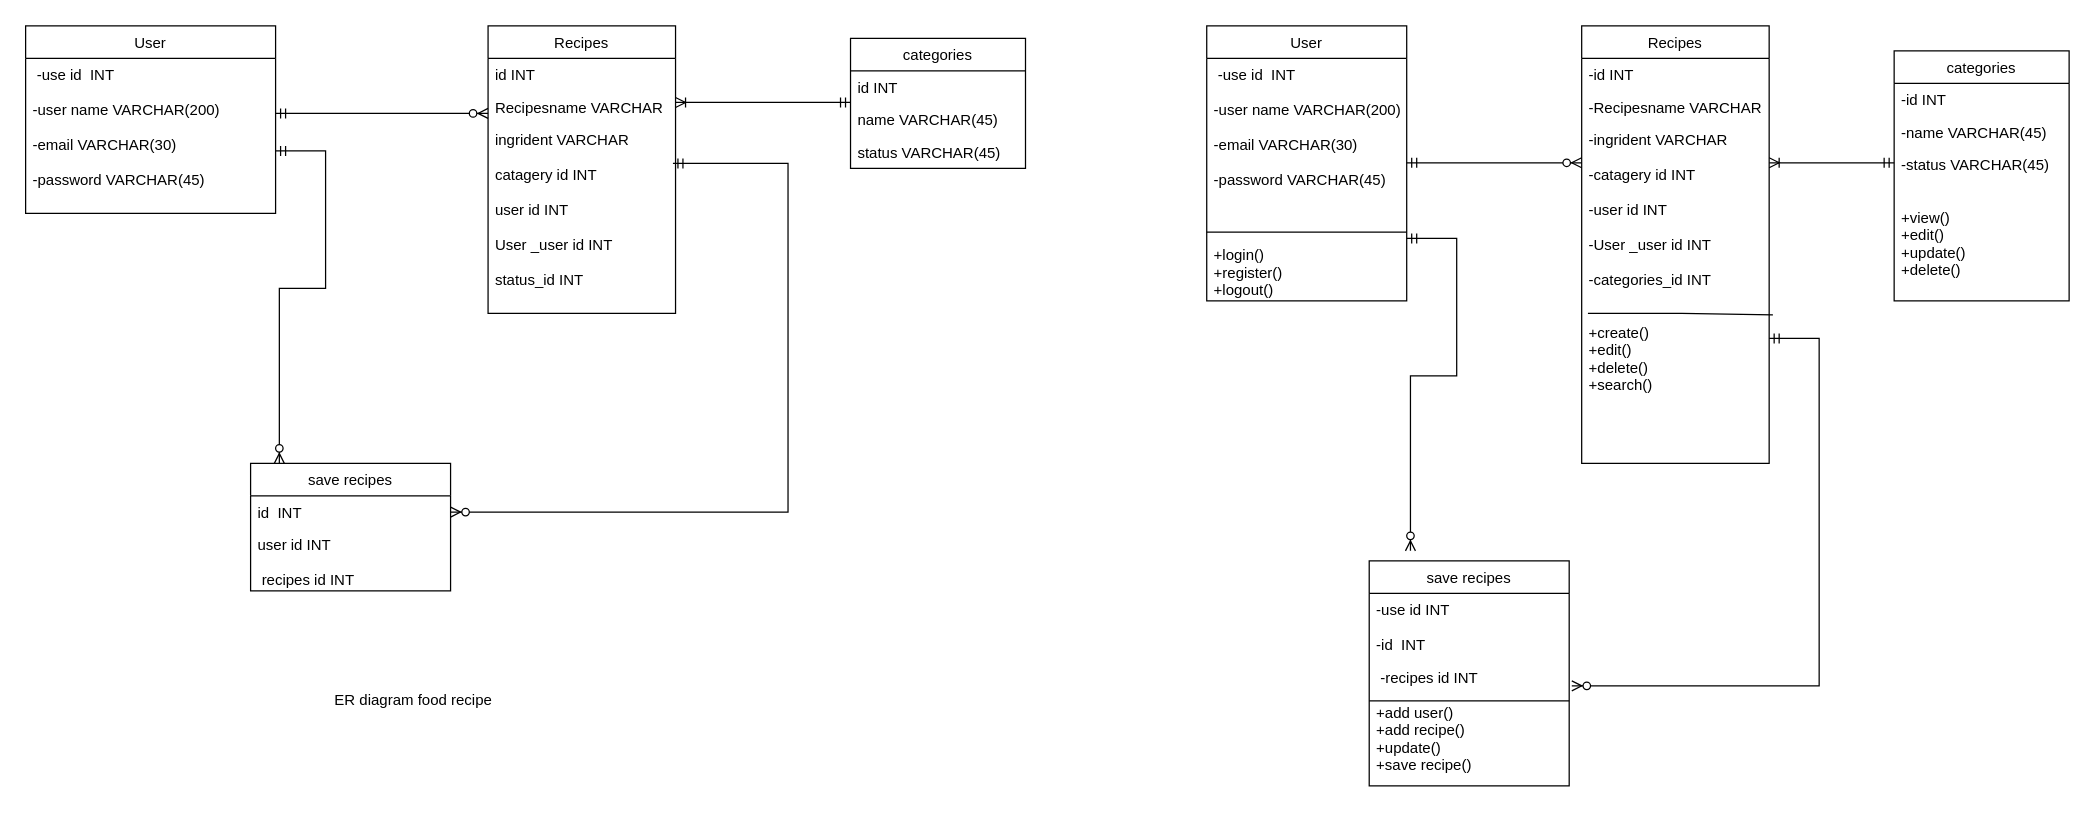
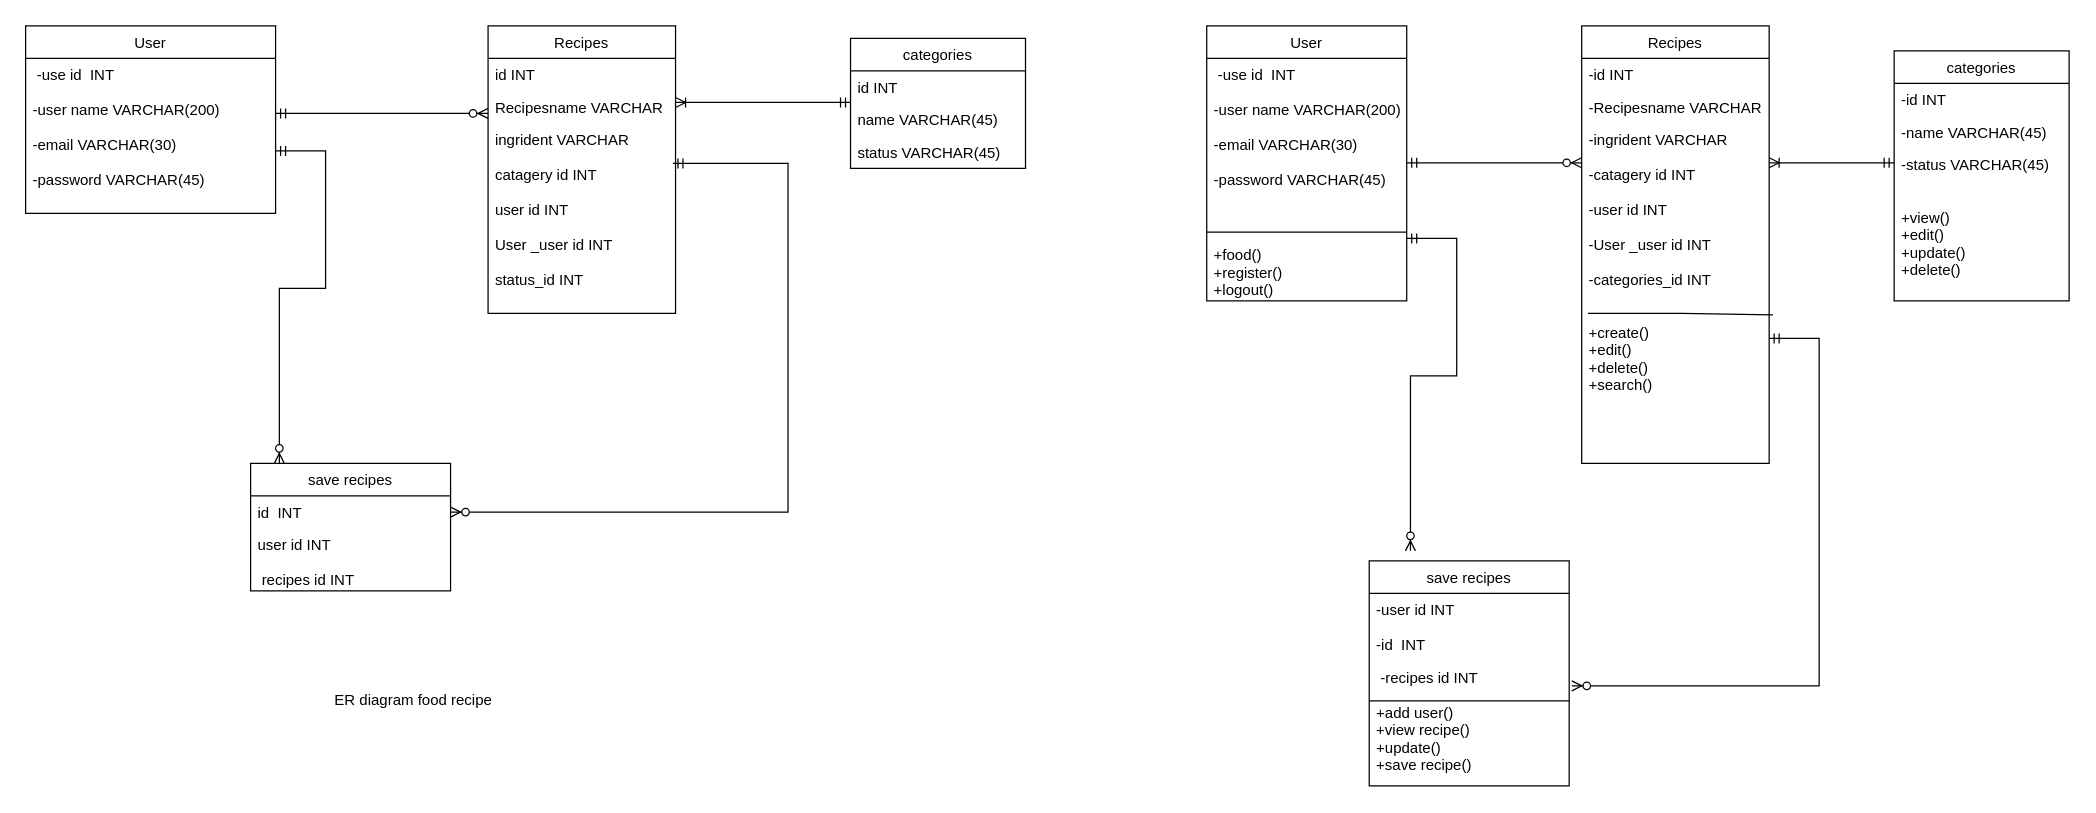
node "+login() +register() +logout()": label "+login() +register() +logout()" -> "+food() +register() +logout()"
node "-use id INT": label "-use id INT" -> "-user id INT"
node "-recipes id INT +add user() +add recipe() +update() +save recipe()": label "-recipes id INT +add user() +add recipe() +update() +save recipe()" -> "-recipes id INT +add user() +view recipe() +update() +save recipe()"
